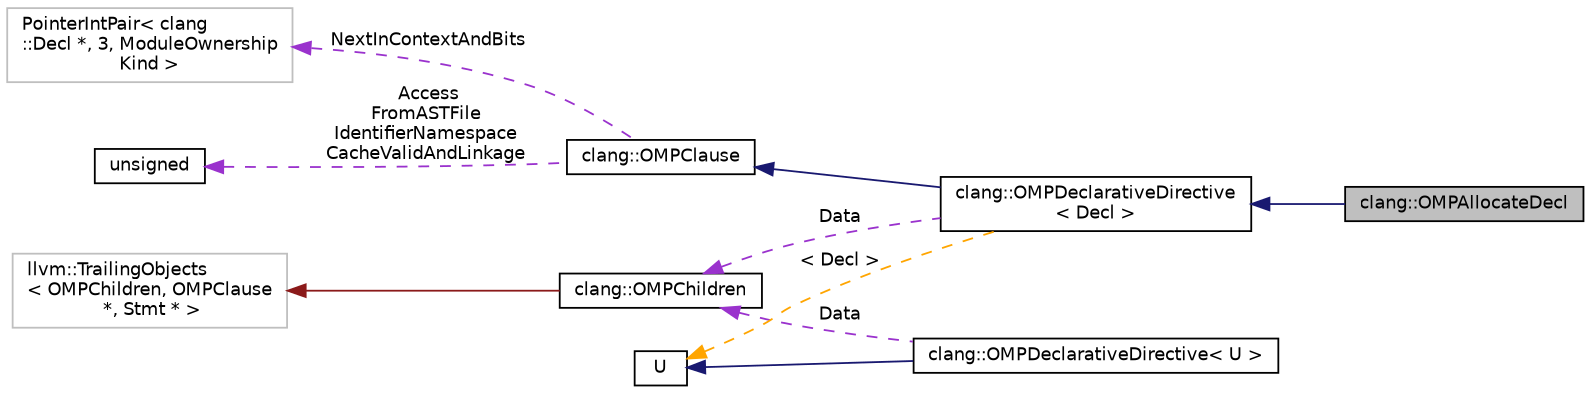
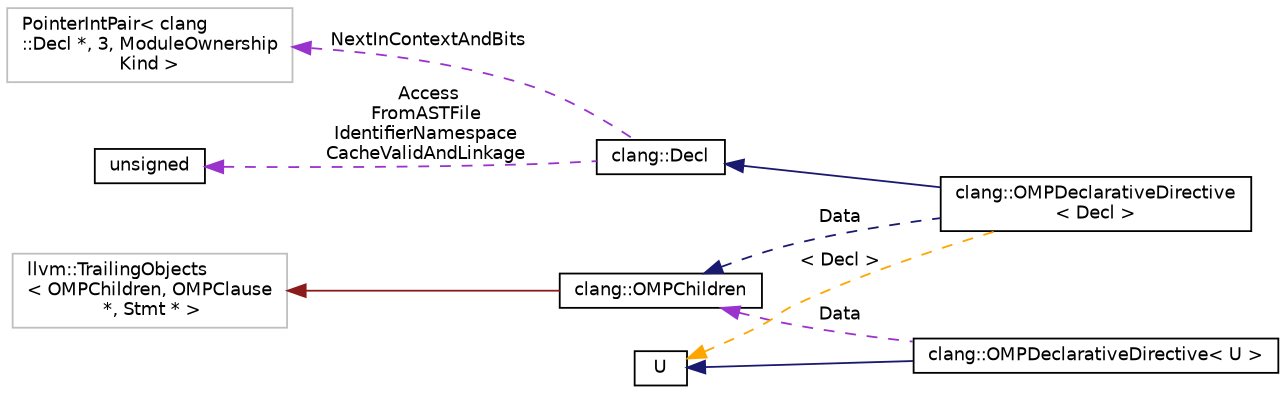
node "clang::OMPClause": label "clang::OMPClause" -> "clang::Decl"
node "clang::OMPAllocateDecl": removed
edge "clang::OMPDeclarativeDirective < Decl >" -> "clang::OMPChildren": color darkorchid3 -> midnightblue
